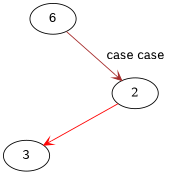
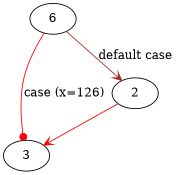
edge "6" -> "2": label "case case" -> "default case"
edge "6" -> "3": added, label "case (x=126)"
